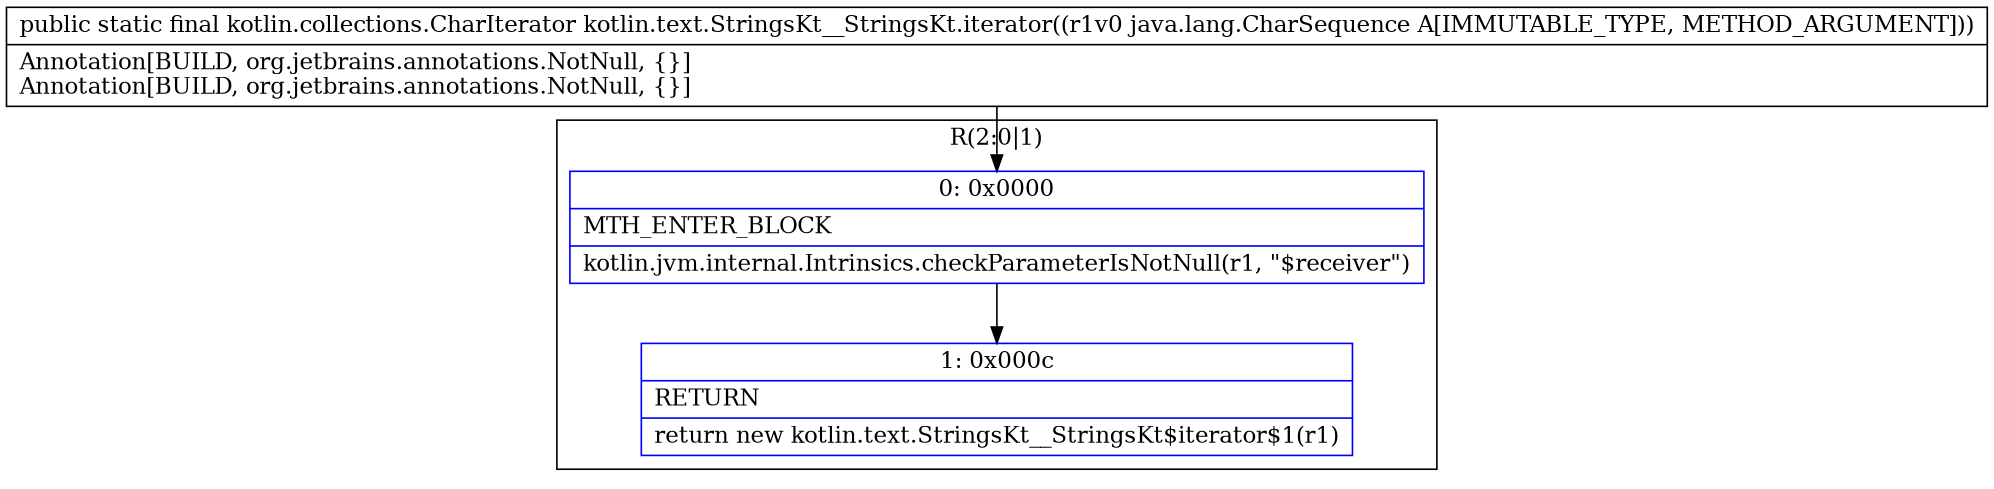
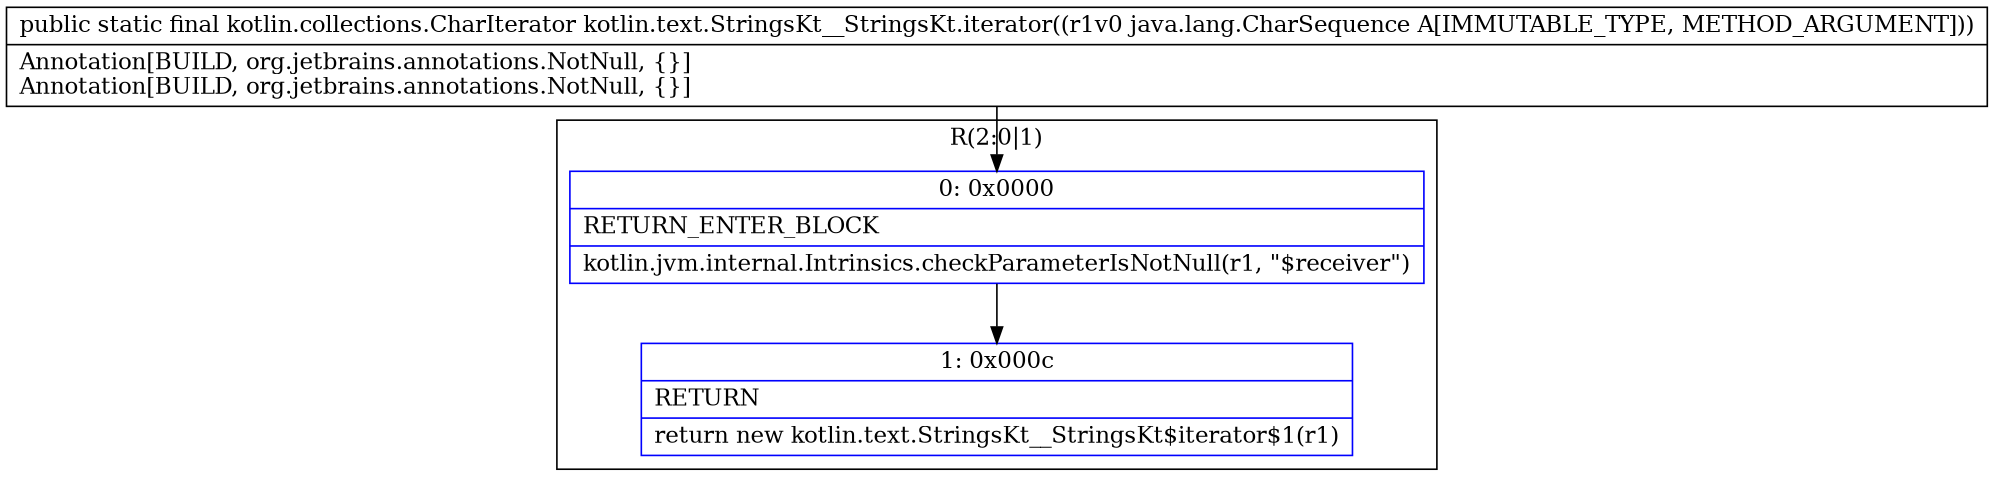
node "0: 0x0000": text "MTH_ENTER_BLOCK" -> "RETURN_ENTER_BLOCK"
